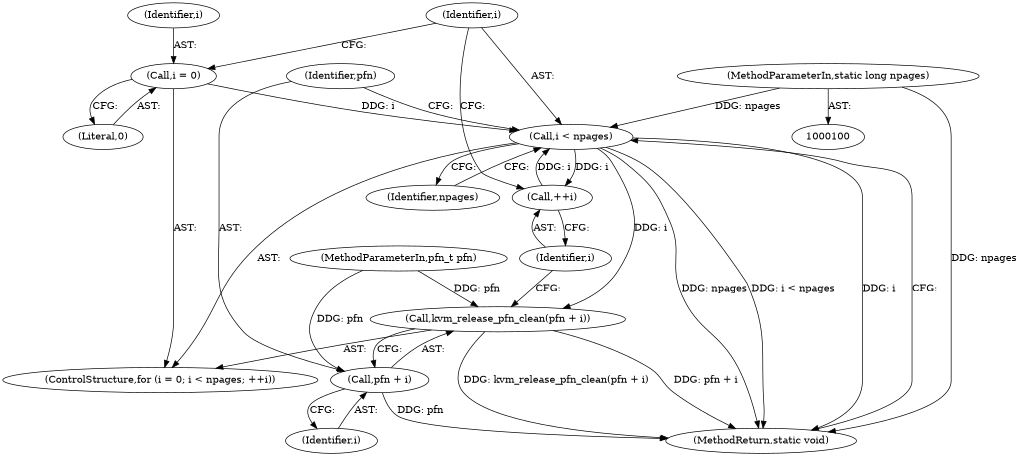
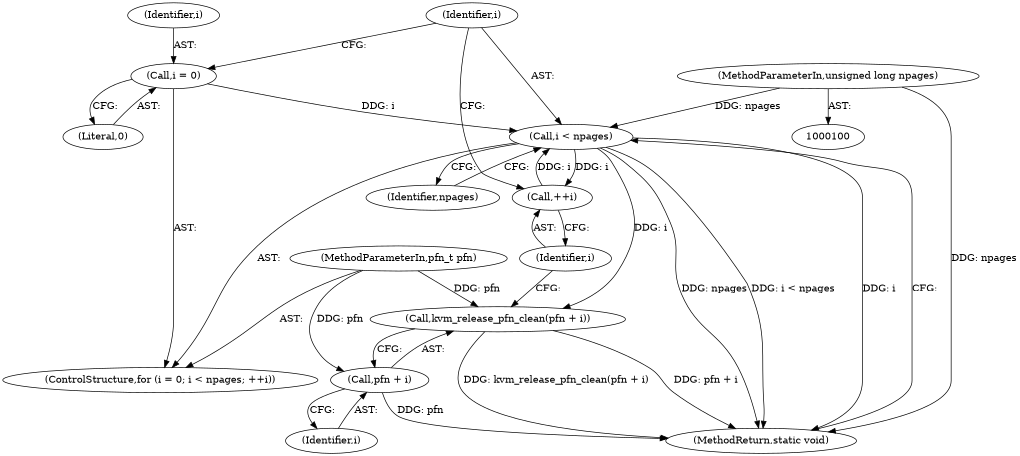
node "(Identifier,pfn)": removed
node "(MethodParameterIn,static long npages)": label "(MethodParameterIn,static long npages)" -> "(MethodParameterIn,unsigned long npages)"
edge "(Call,kvm_release_pfn_clean(pfn + i))" -> "(ControlStructure,for (i = 0; i < npages; ++i))": now "(MethodParameterIn,pfn_t pfn)" -> "(ControlStructure,for (i = 0; i < npages; ++i))"
